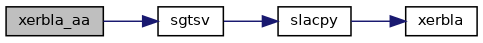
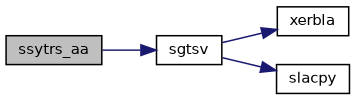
node "xerbla_aa": label "xerbla_aa" -> "ssytrs_aa"
edge "slacpy" -> "xerbla": now "sgtsv" -> "xerbla"
